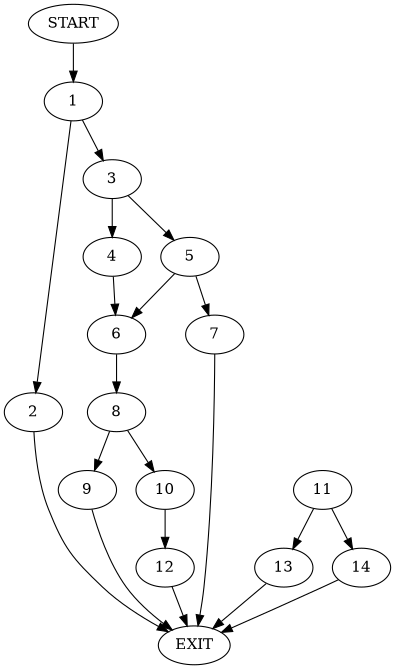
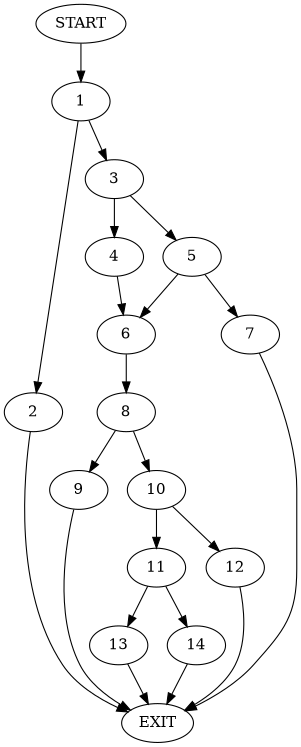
edge "10" -> "11": added
